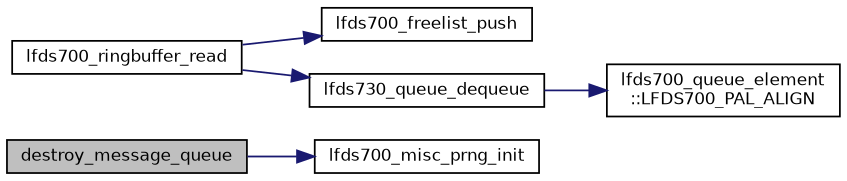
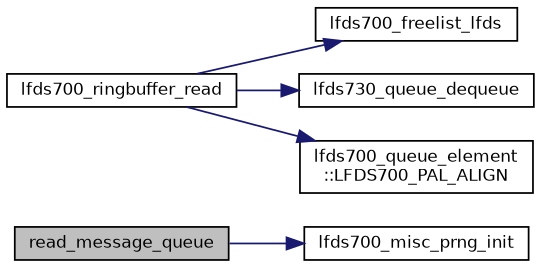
node "lfds700_freelist_push": label "lfds700_freelist_push" -> "lfds700_freelist_lfds"
edge "lfds730_queue_dequeue" -> "lfds700_queue_element ::LFDS700_PAL_ALIGN": now "lfds700_ringbuffer_read" -> "lfds700_queue_element ::LFDS700_PAL_ALIGN"
node "destroy_message_queue": label "destroy_message_queue" -> "read_message_queue"
